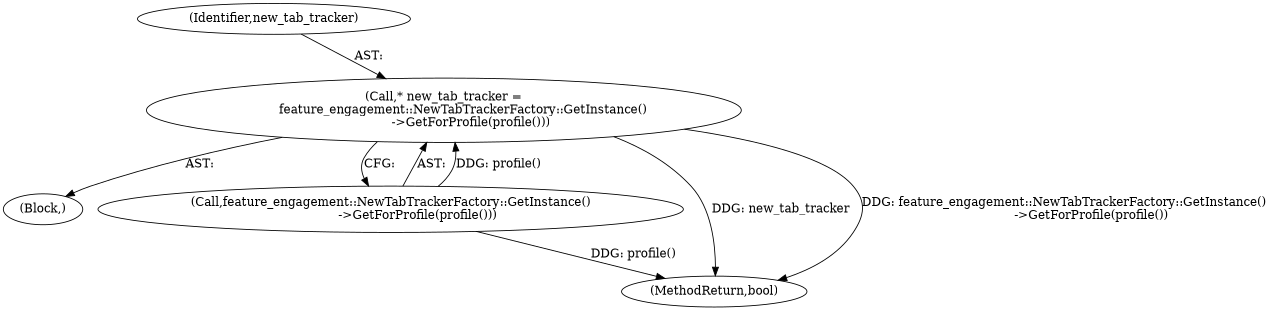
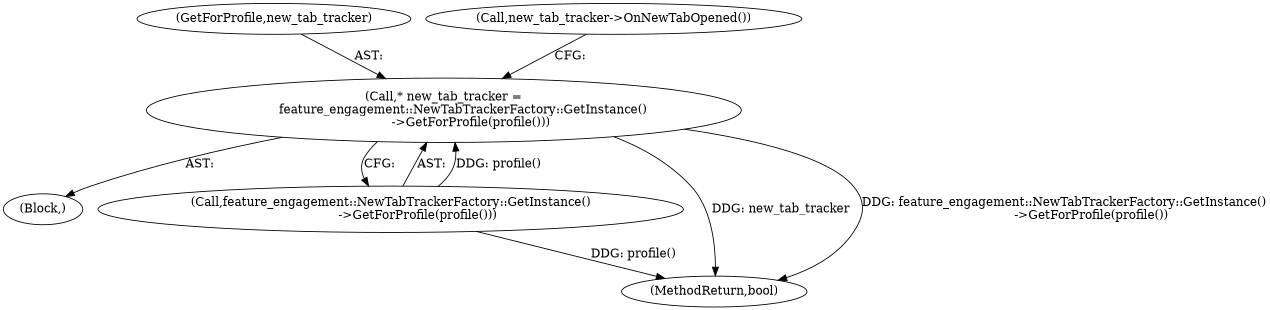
node "(Identifier,new_tab_tracker)": label "(Identifier,new_tab_tracker)" -> "(GetForProfile,new_tab_tracker)"
node "(Call,new_tab_tracker->OnNewTabOpened())": added
